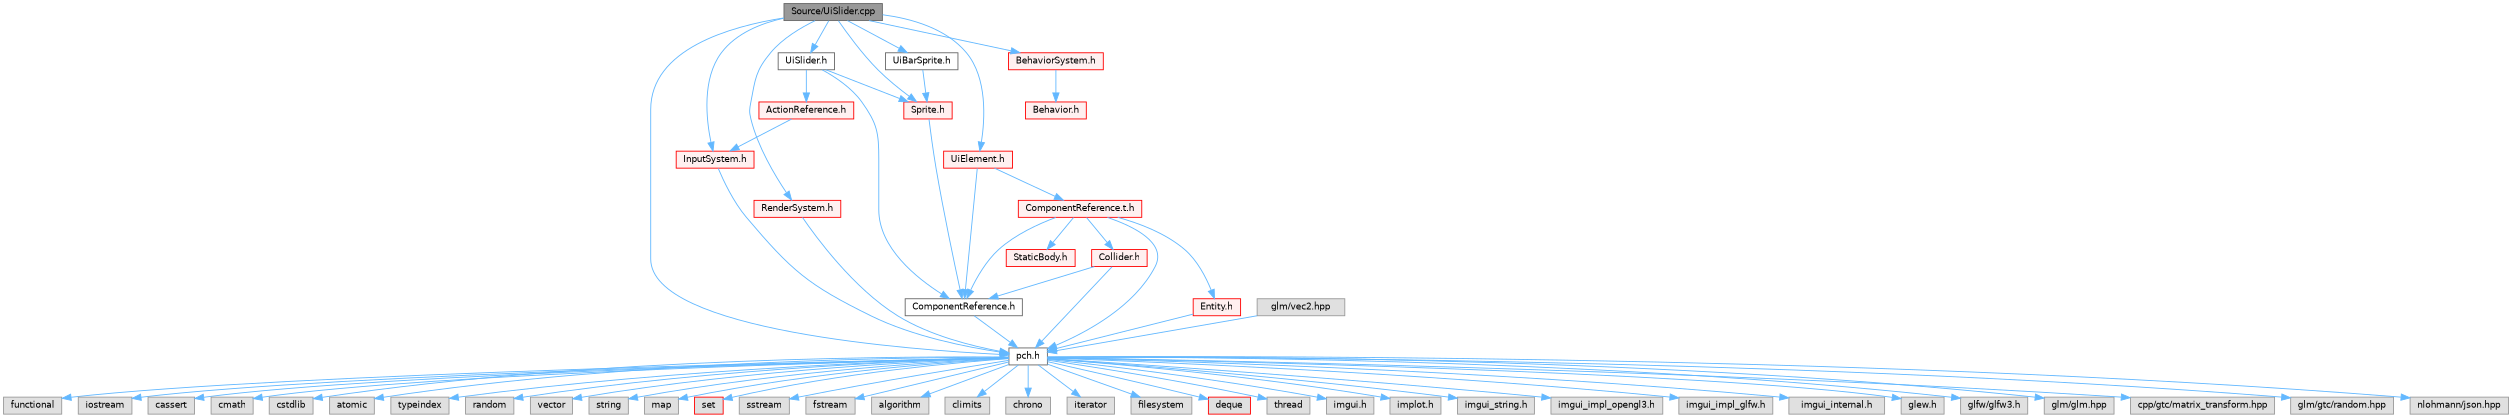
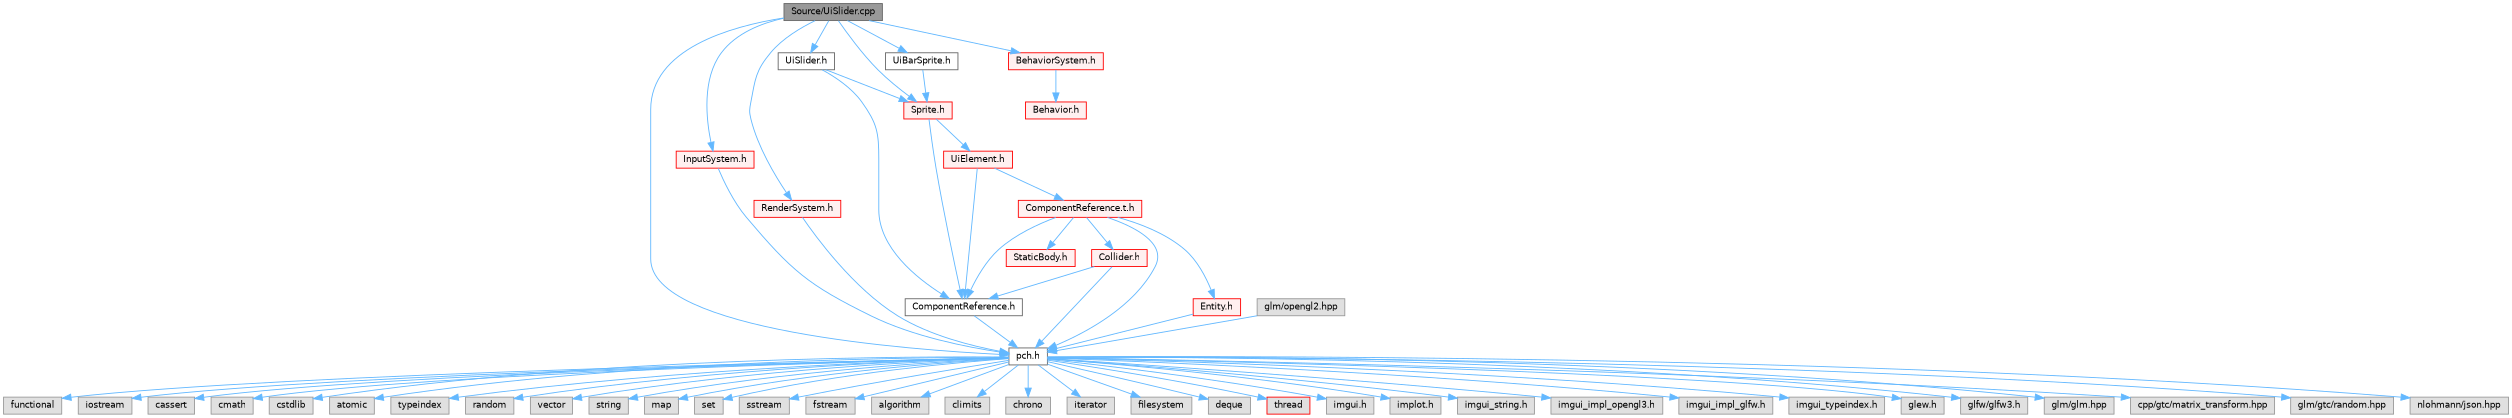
edge "Source/UiSlider.cpp" -> "UiElement.h": now "Sprite.h" -> "UiElement.h"
node "ActionReference.h": removed
node "glm/vec2.hpp": label "glm/vec2.hpp" -> "glm/opengl2.hpp"
node "set": color red -> grey60
node "deque": color red -> grey60
node "thread": color grey60 -> red
node "imgui_internal.h": label "imgui_internal.h" -> "imgui_typeindex.h"
